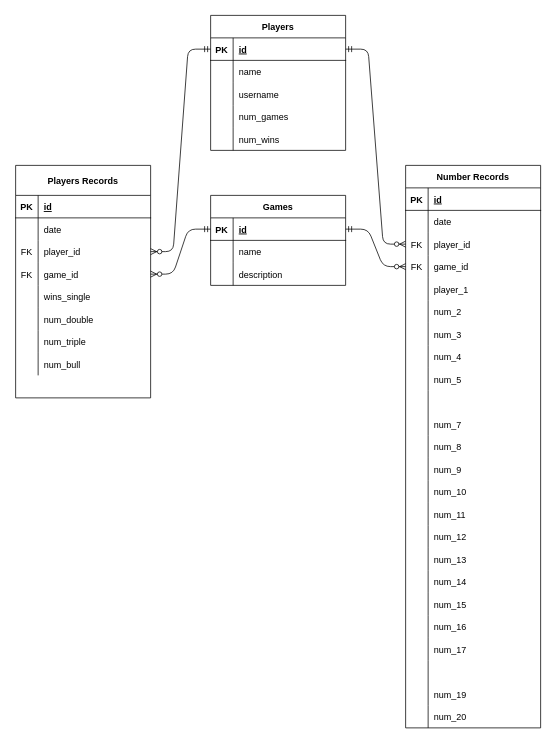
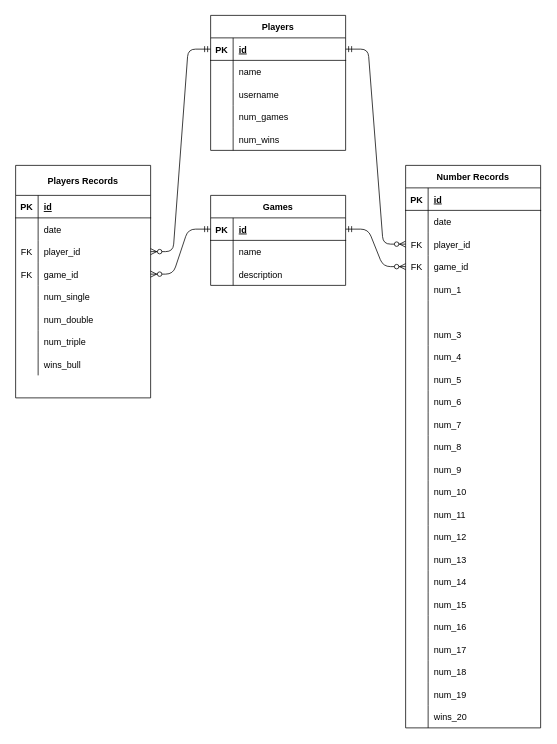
node "player_1": label "player_1" -> "num_1"
node "wins_single": label "wins_single" -> "num_single"
node "num_2": removed
node "num_bull": label "num_bull" -> "wins_bull"
node "num_6": added
node "num_18": added
node "num_20": label "num_20" -> "wins_20"
